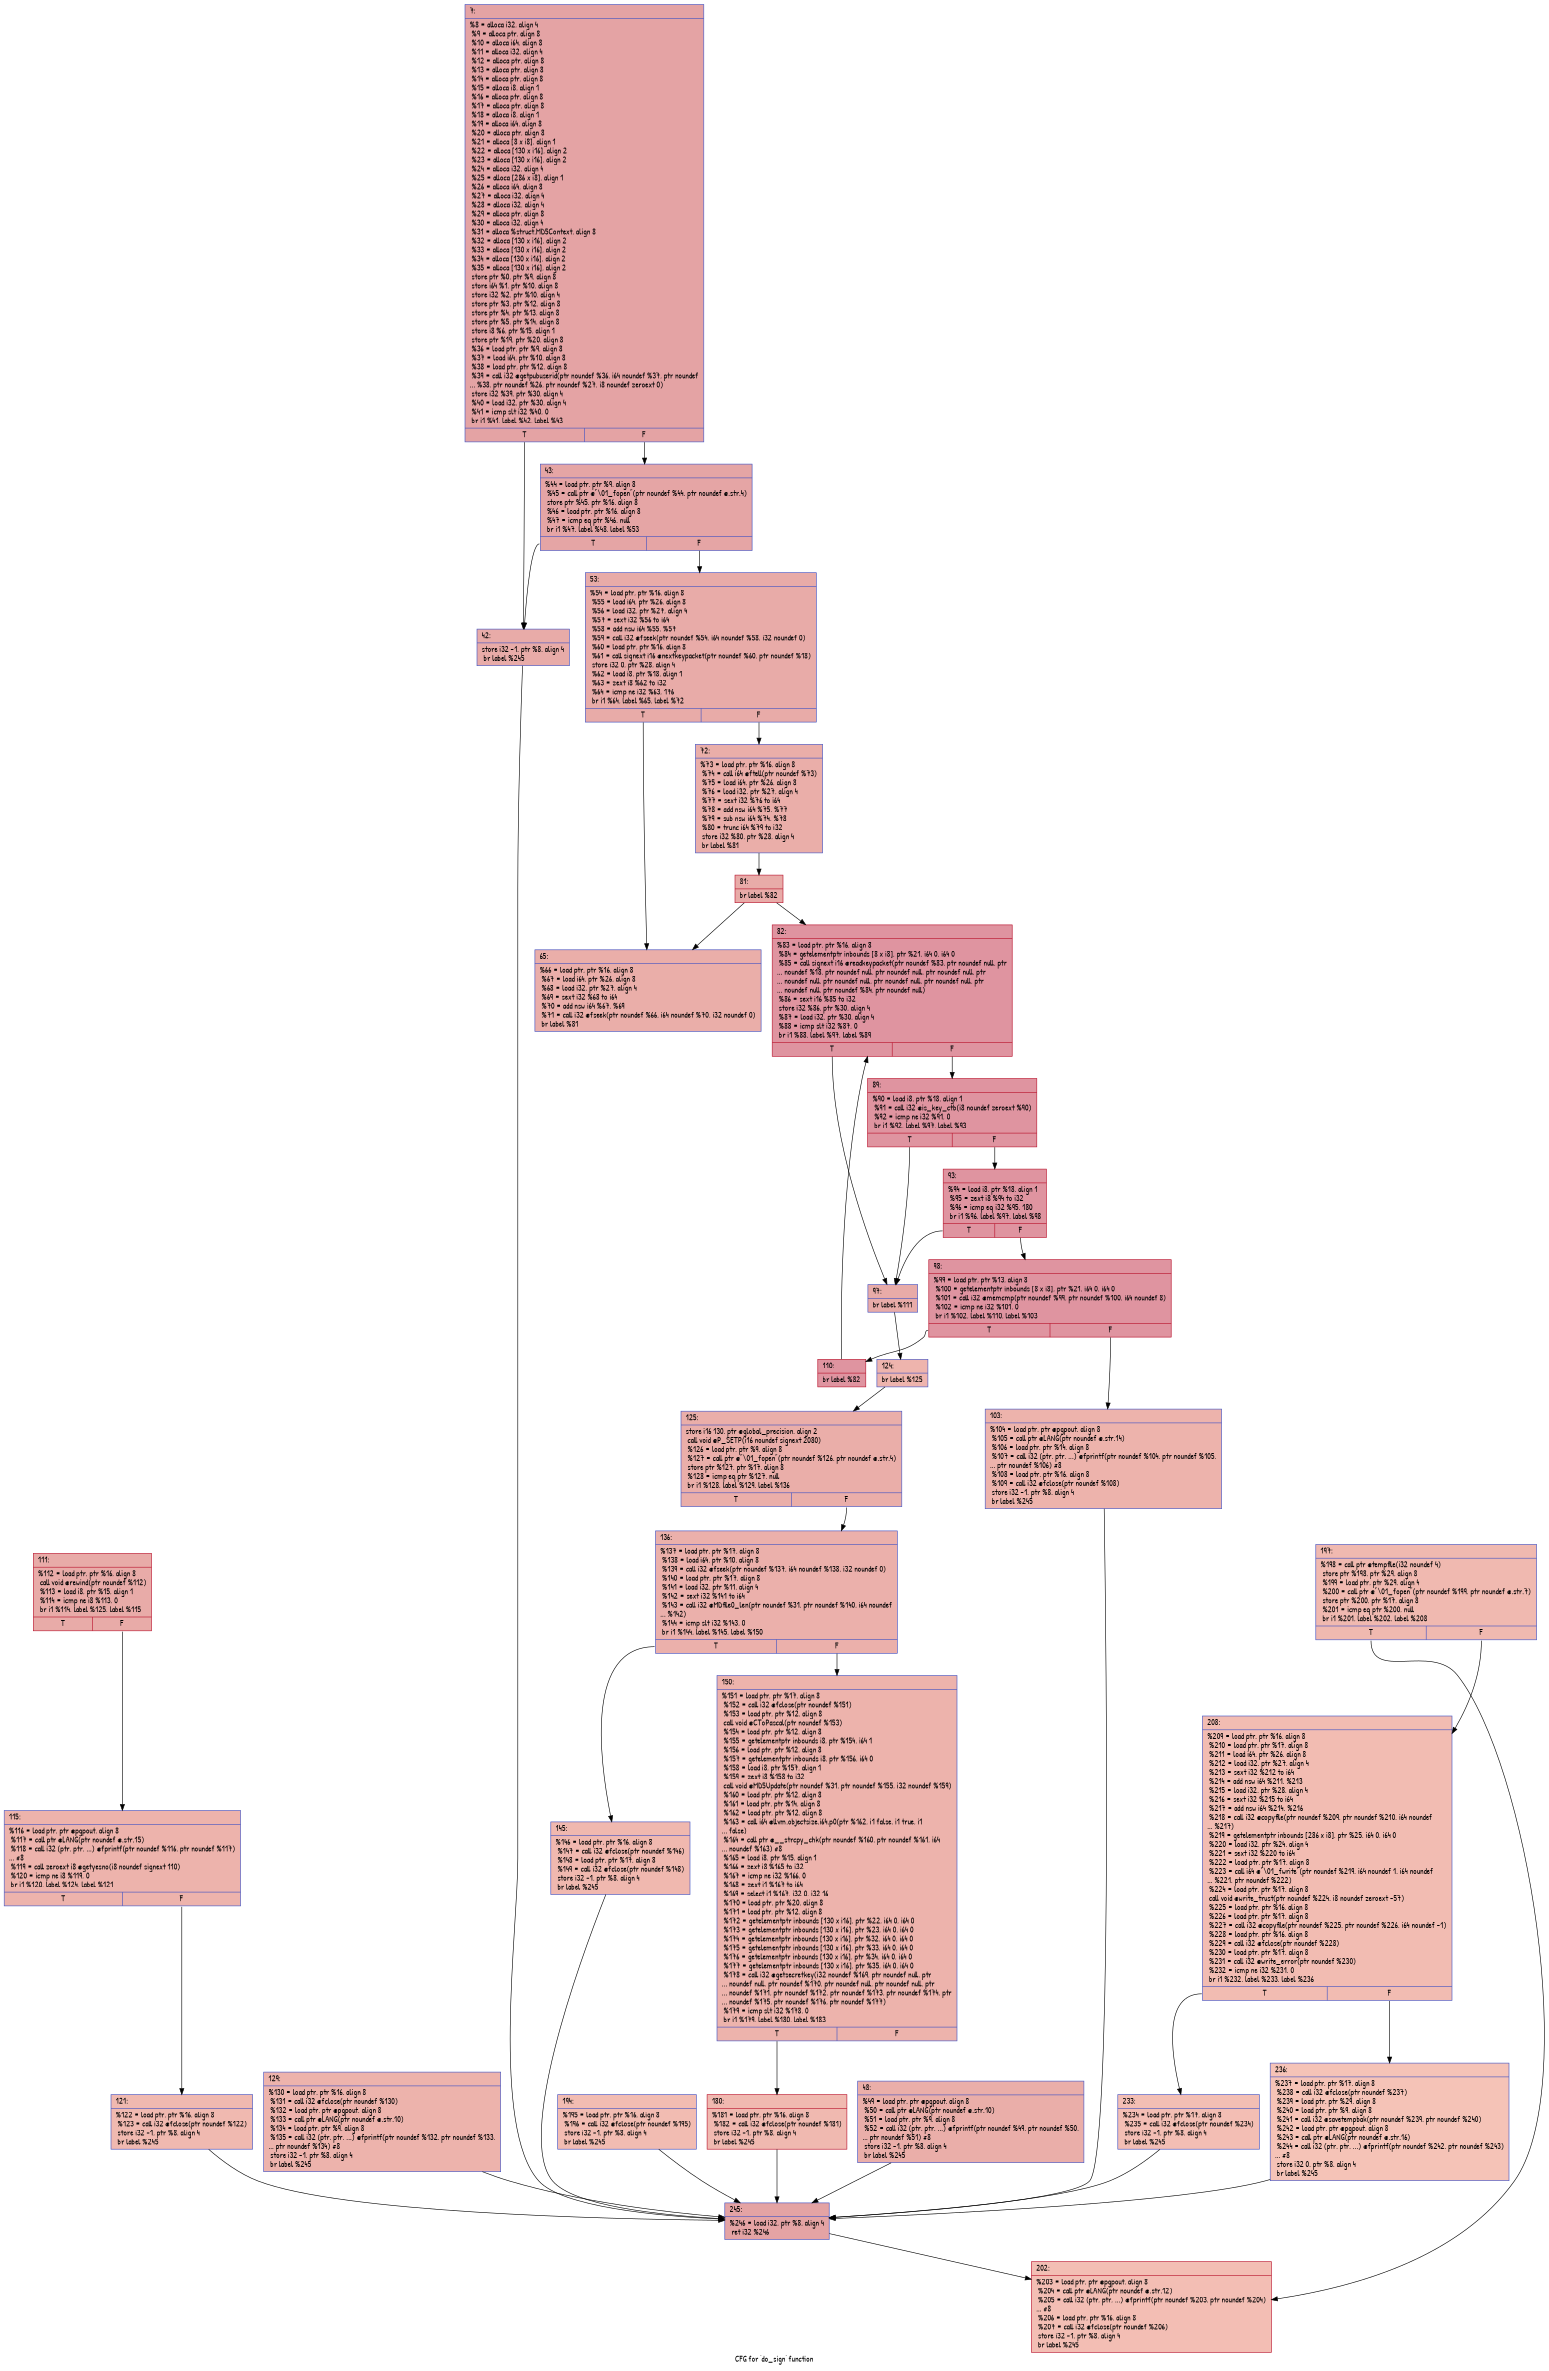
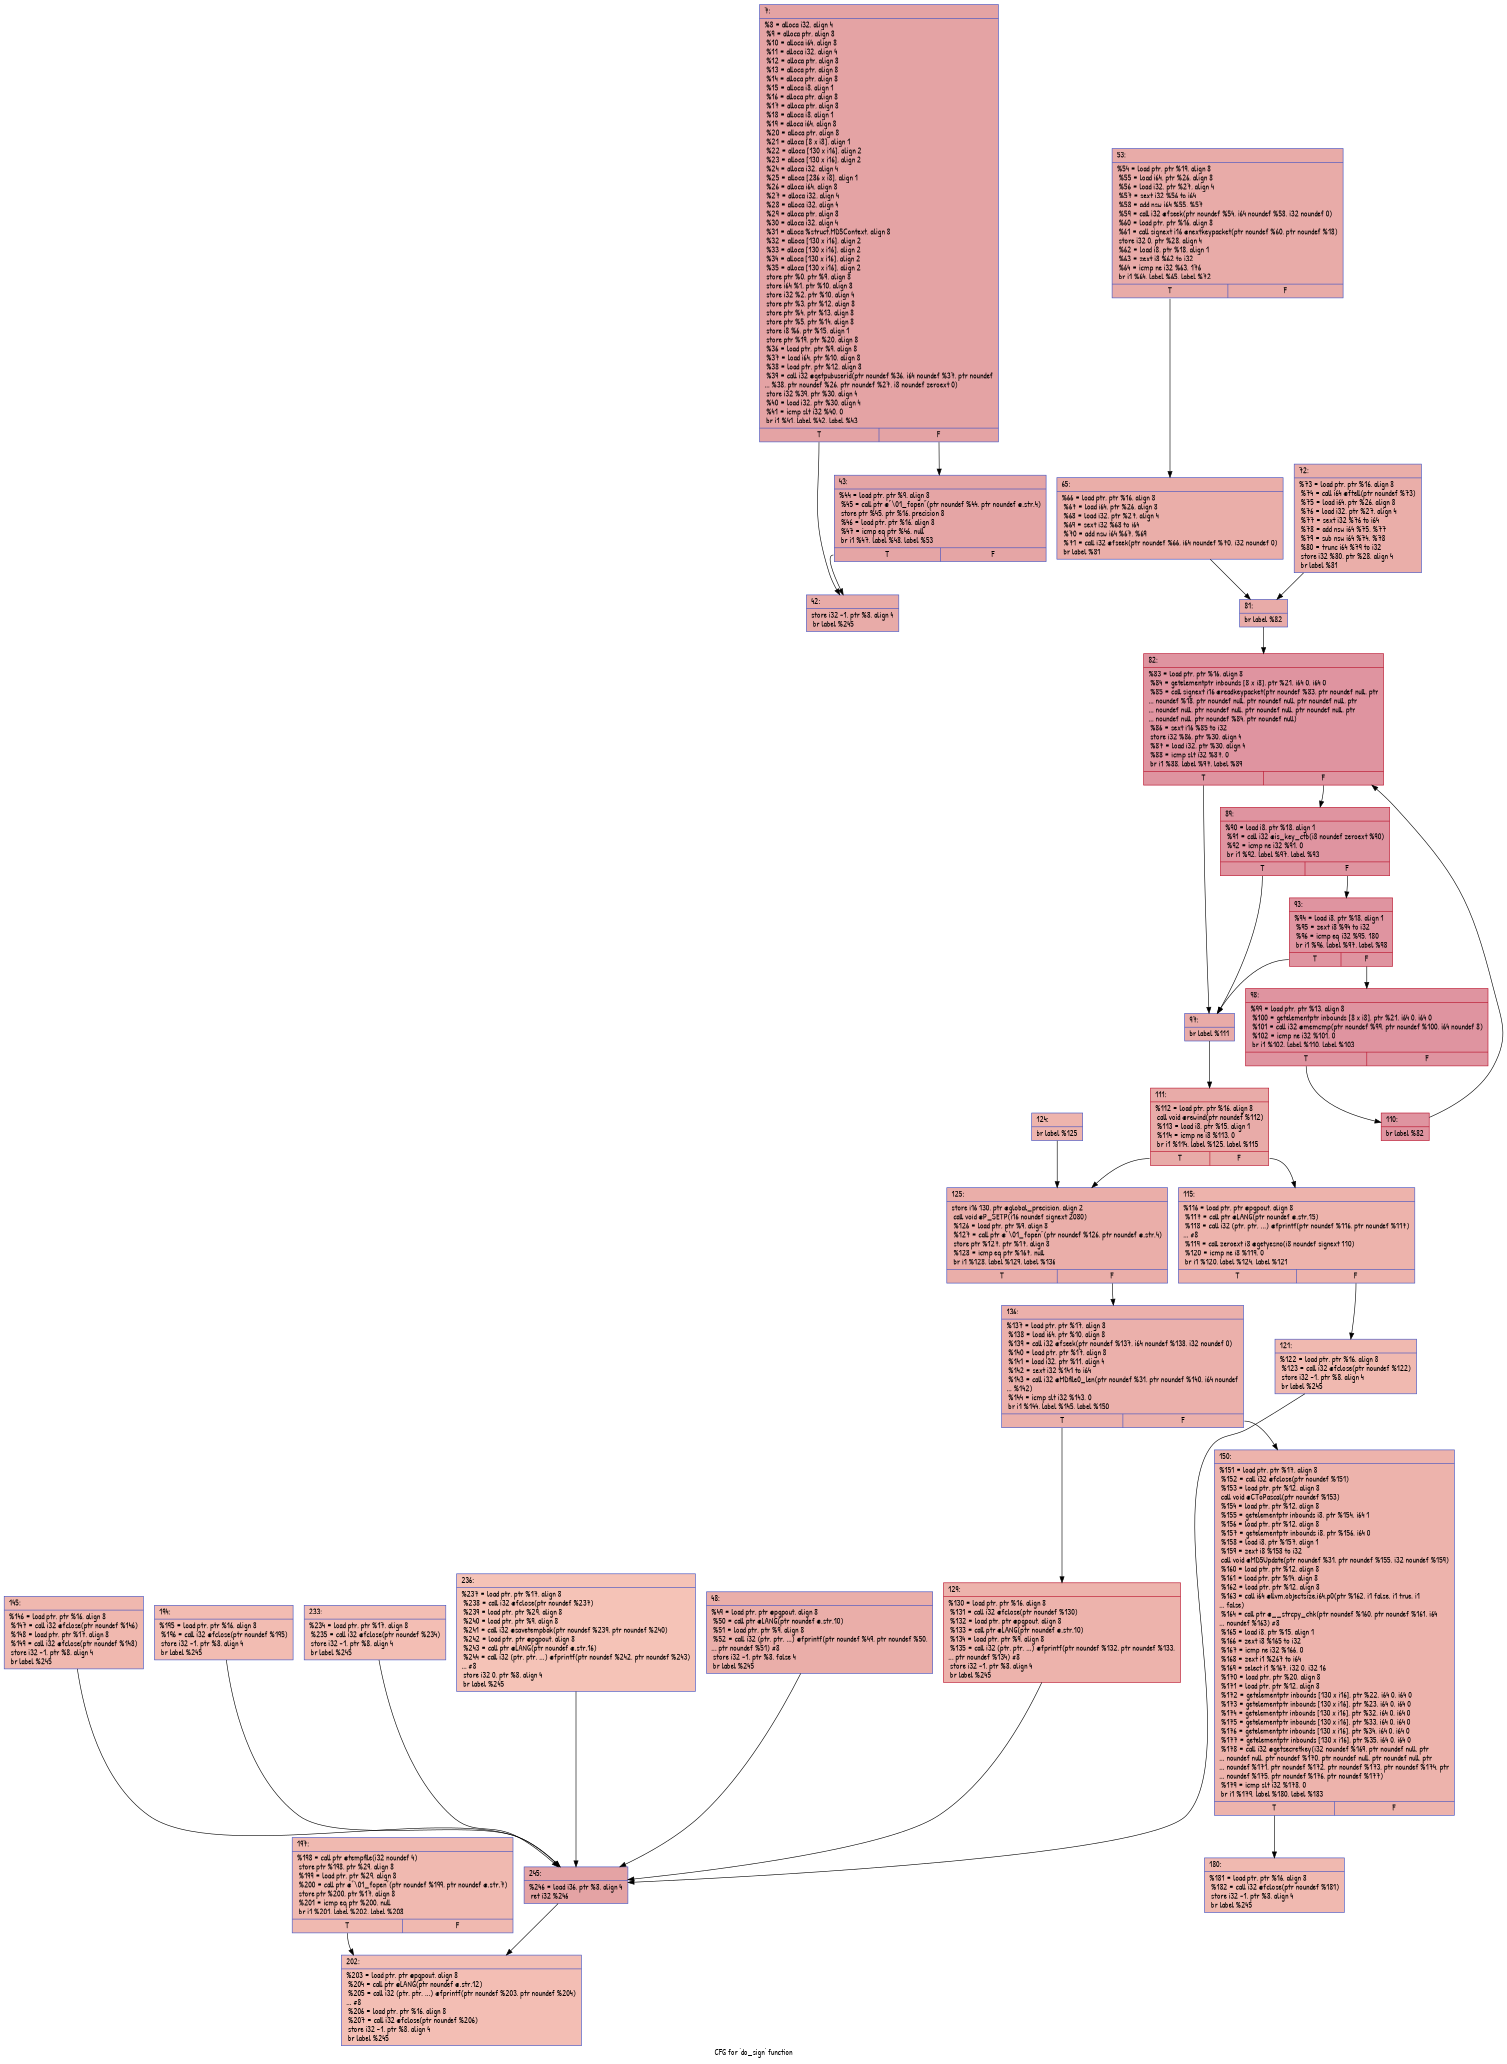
node "43:": text "store ptr %45, ptr %16, align 8" -> "store ptr %45, ptr %16, precision 8"
edge "43:" -> "53:": removed
node "53:": text "%54 = load ptr, ptr %16, align 8" -> "%54 = load ptr, ptr %19, align 8"
edge "53:" -> "72:": removed
node "81:": color #b70d28ff -> #3d50c3ff
edge "81:" -> "65:": reversed
edge "111:" -> "125:": added
edge "97:" -> "124:": now "97:" -> "111:"
node "103:": removed
node "125:": text "%128 = icmp eq ptr %127, null" -> "%128 = icmp eq ptr %167, null"
edge "42:" -> "245:": removed
node "197:": text "%199 = load ptr, ptr %29, align 4" -> "%199 = load ptr, ptr %29, align 8"
edge "136:" -> "145:": now "136:" -> "129:"
node "208:": removed
node "150:": text "%168 = zext i1 %167 to i64" -> "%168 = zext i1 %267 to i64"
node "129:": color #3d50c3ff -> #b70d28ff
node "180:": color #b70d28ff -> #3d50c3ff
node "48:": text "store i32 -1, ptr %8, align 4" -> "store i32 -1, ptr %8, false 4"
edge "180:" -> "245:": removed
node "245:": text "%246 = load i32, ptr %8, align 4" -> "%246 = load i36, ptr %8, align 4"
node "202:": color #b70d28ff -> #3d50c3ff
